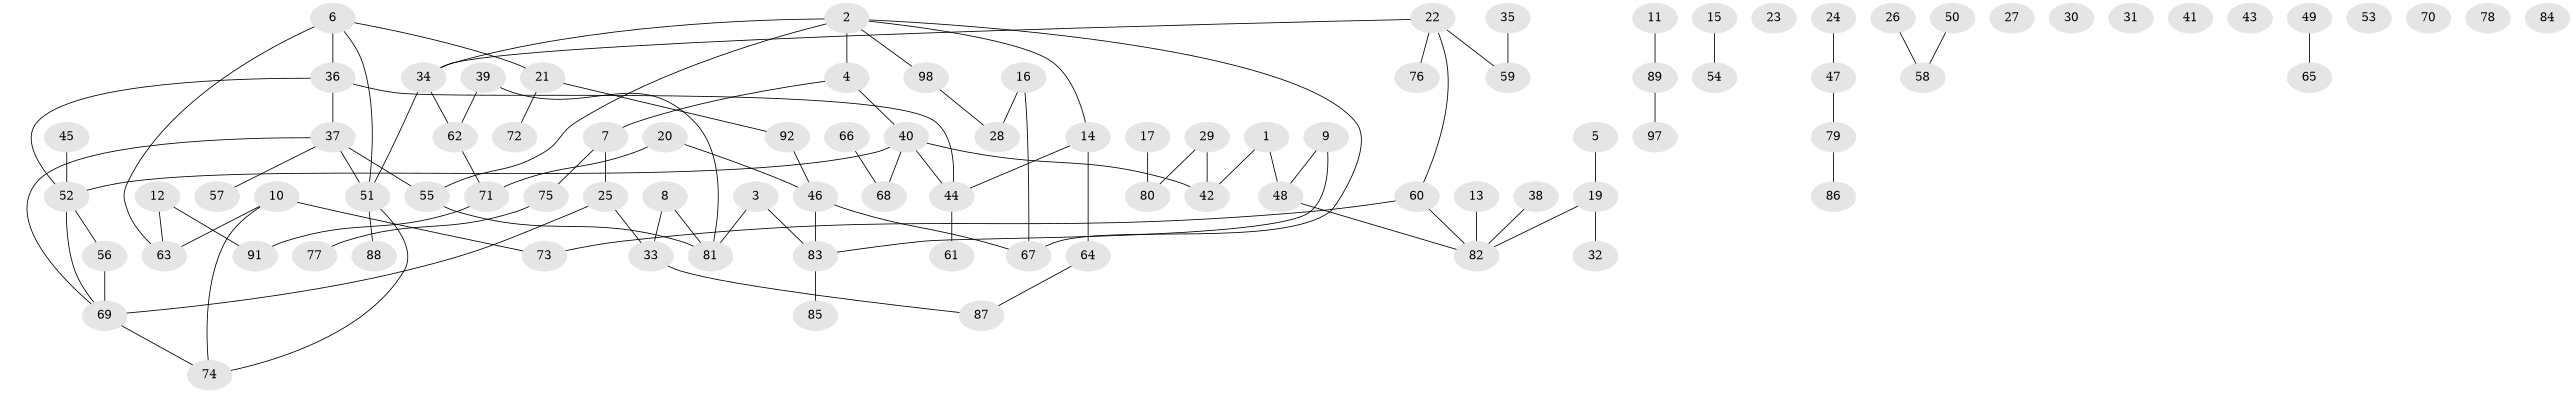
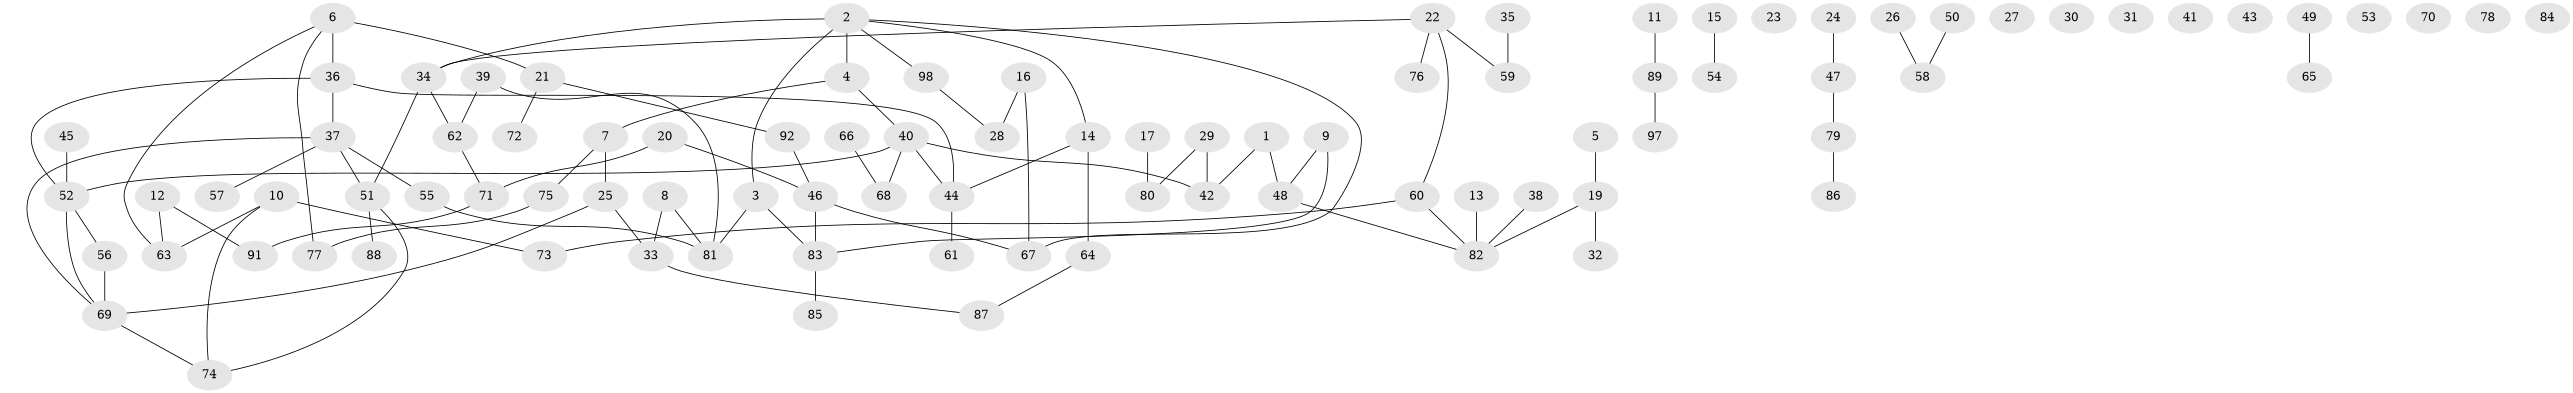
edge "2" -- "55": now "2" -- "3"
edge "6" -- "51": now "6" -- "77"
